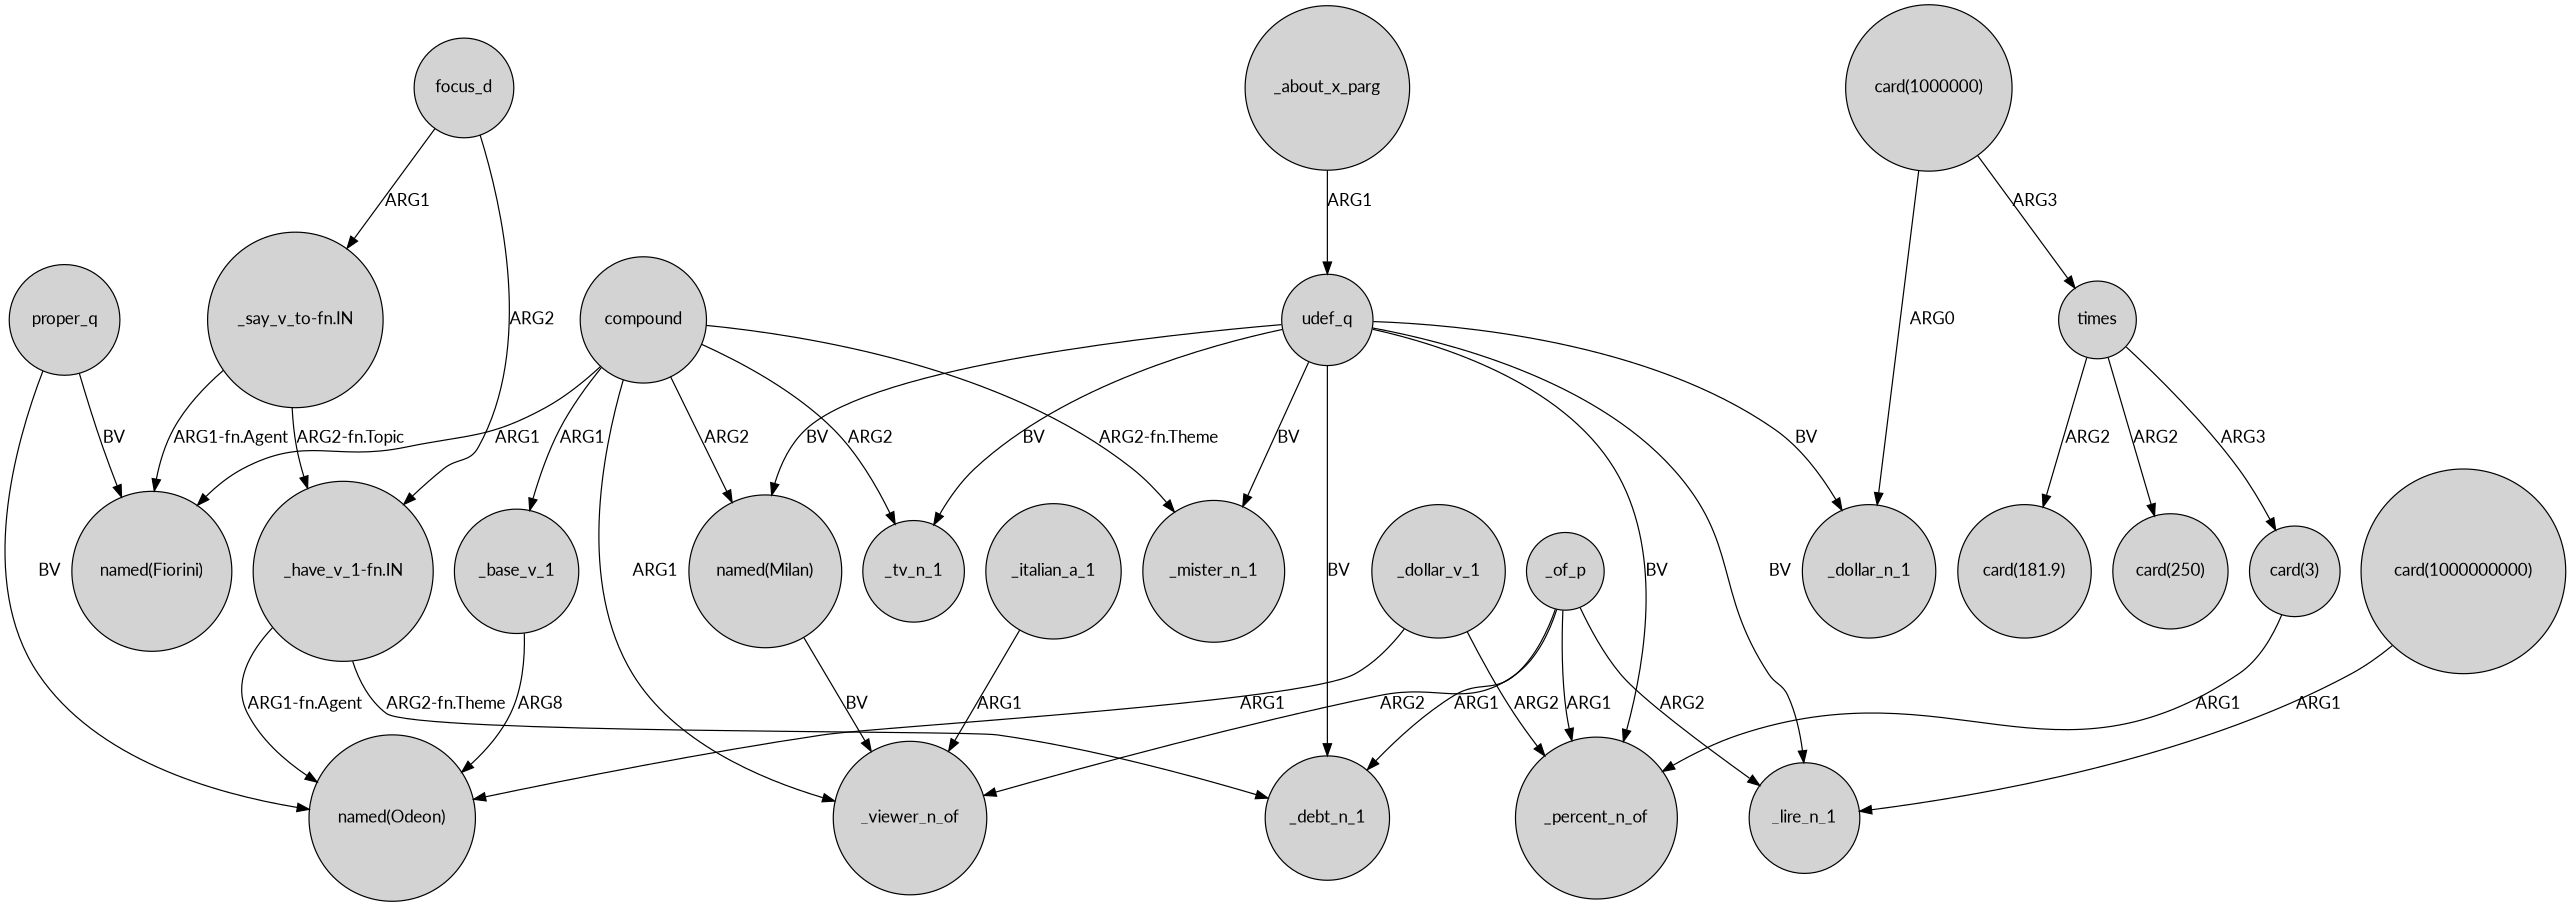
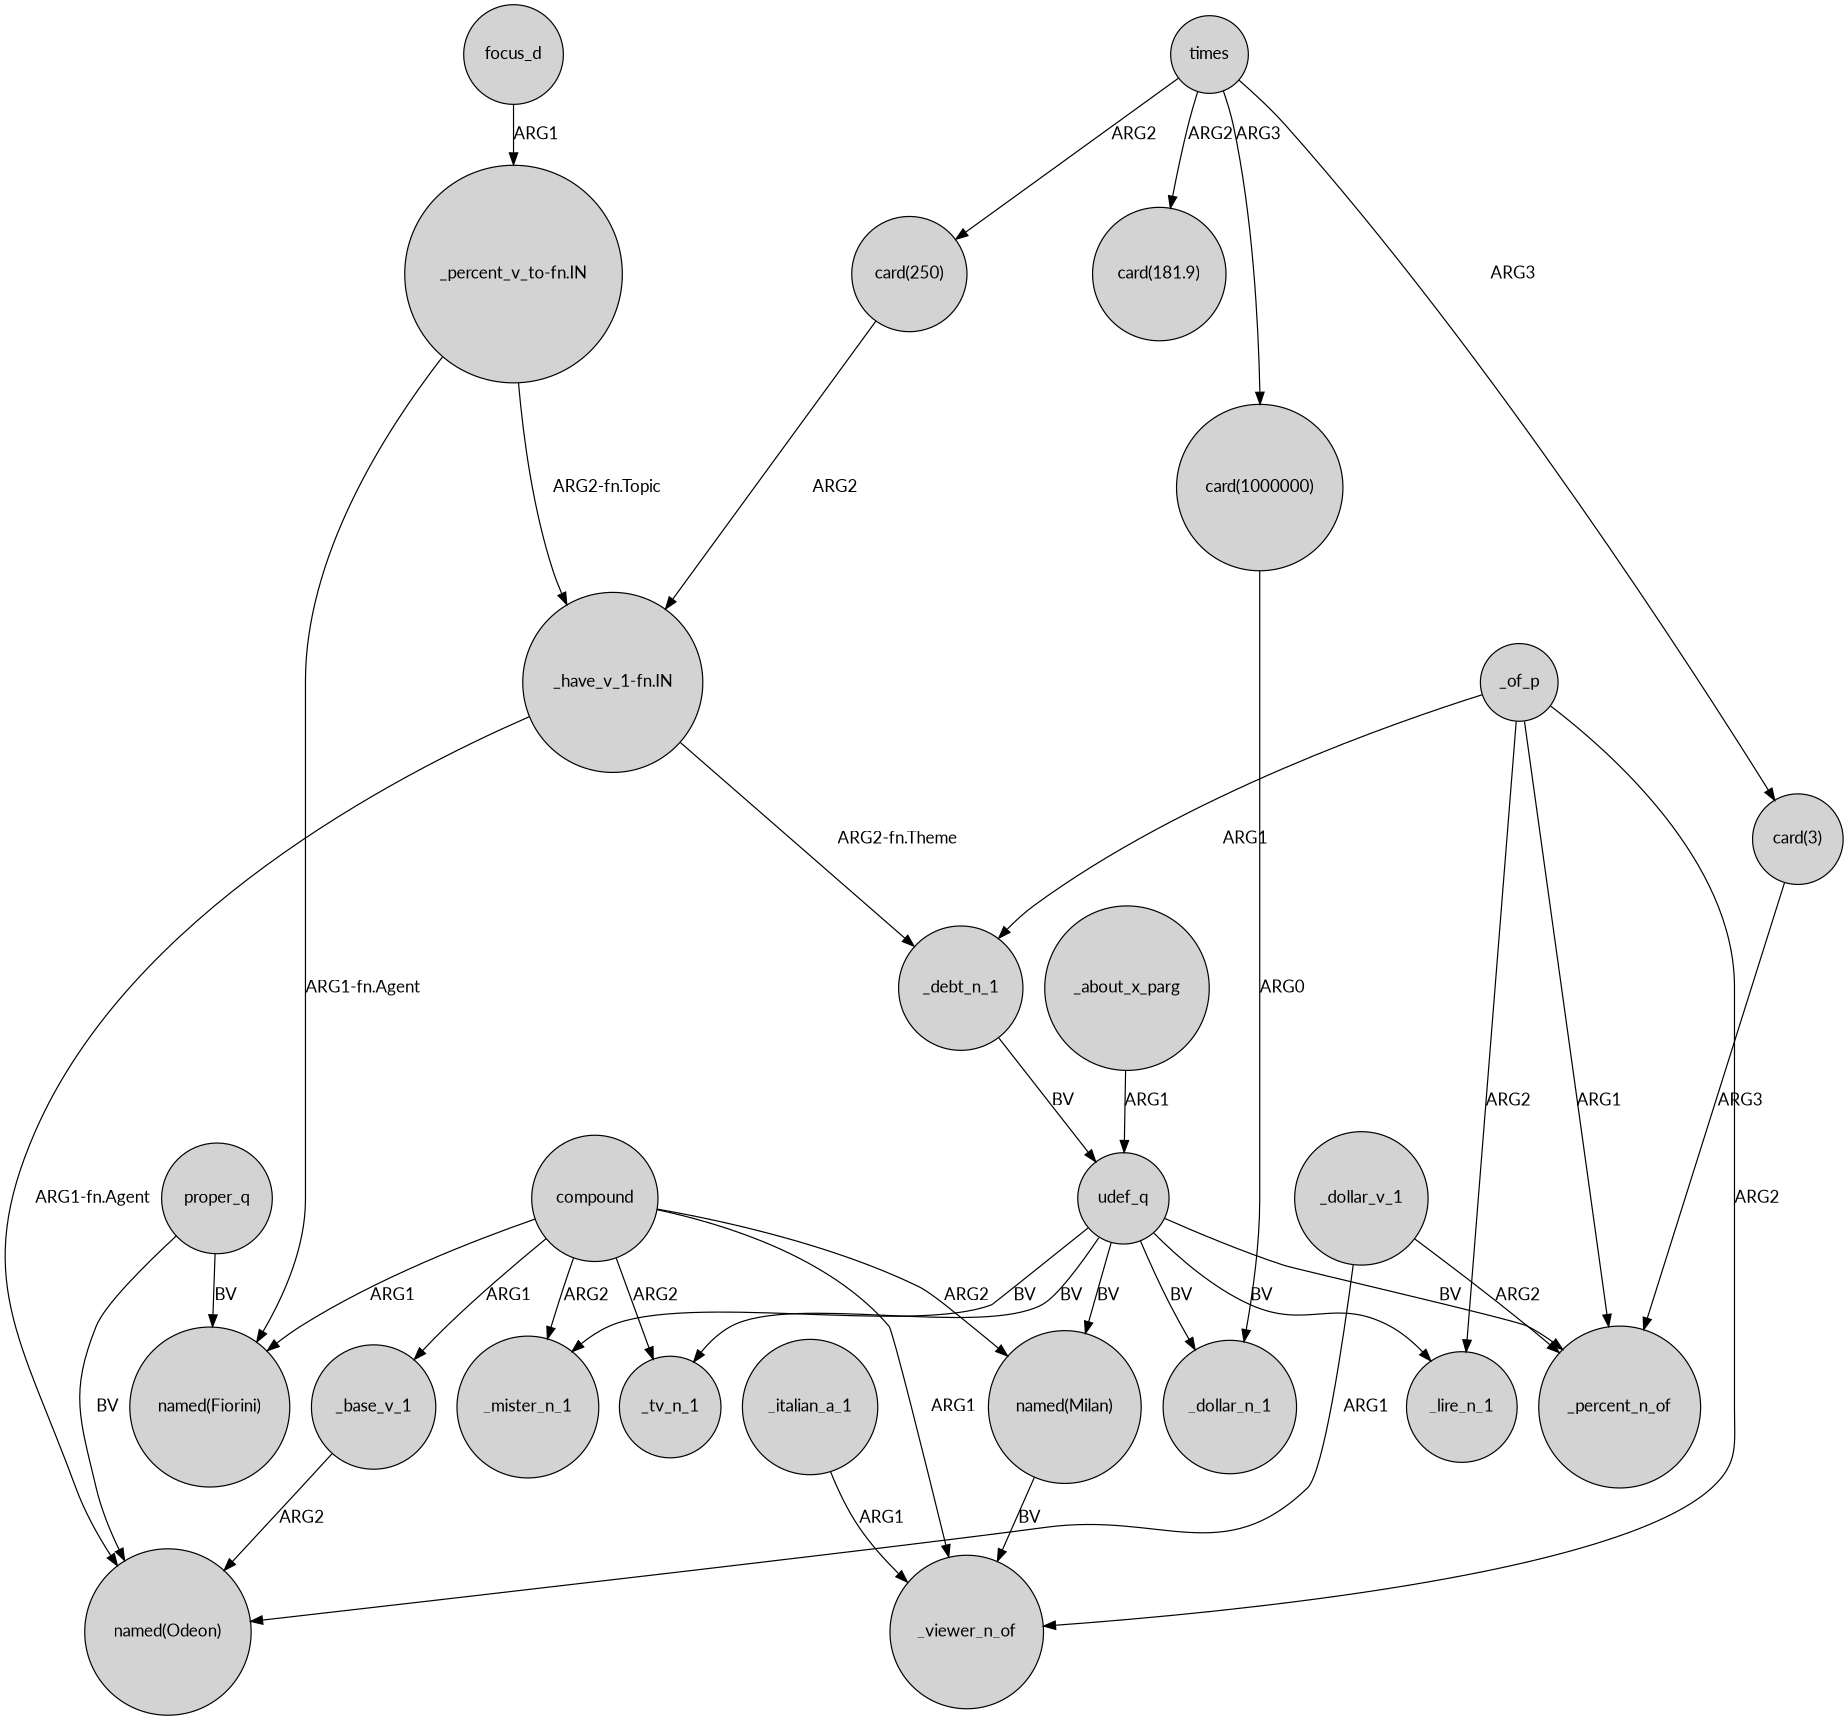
edge "card(1000000)" -> "times": reversed
node "_say_v_to-fn.IN": label "_say_v_to-fn.IN" -> "_percent_v_to-fn.IN"
edge "focus_d" -> "_have_v_1-fn.IN": now "card(250)" -> "_have_v_1-fn.IN"
edge "compound" -> "_mister_n_1": label "ARG2-fn.Theme" -> "ARG2"
edge "udef_q" -> "_debt_n_1": reversed
node "card(1000000000)": removed
edge "_base_v_1" -> "named(Odeon)": label "ARG8" -> "ARG2"
edge "card(3)" -> "_percent_n_of": label "ARG1" -> "ARG3"
